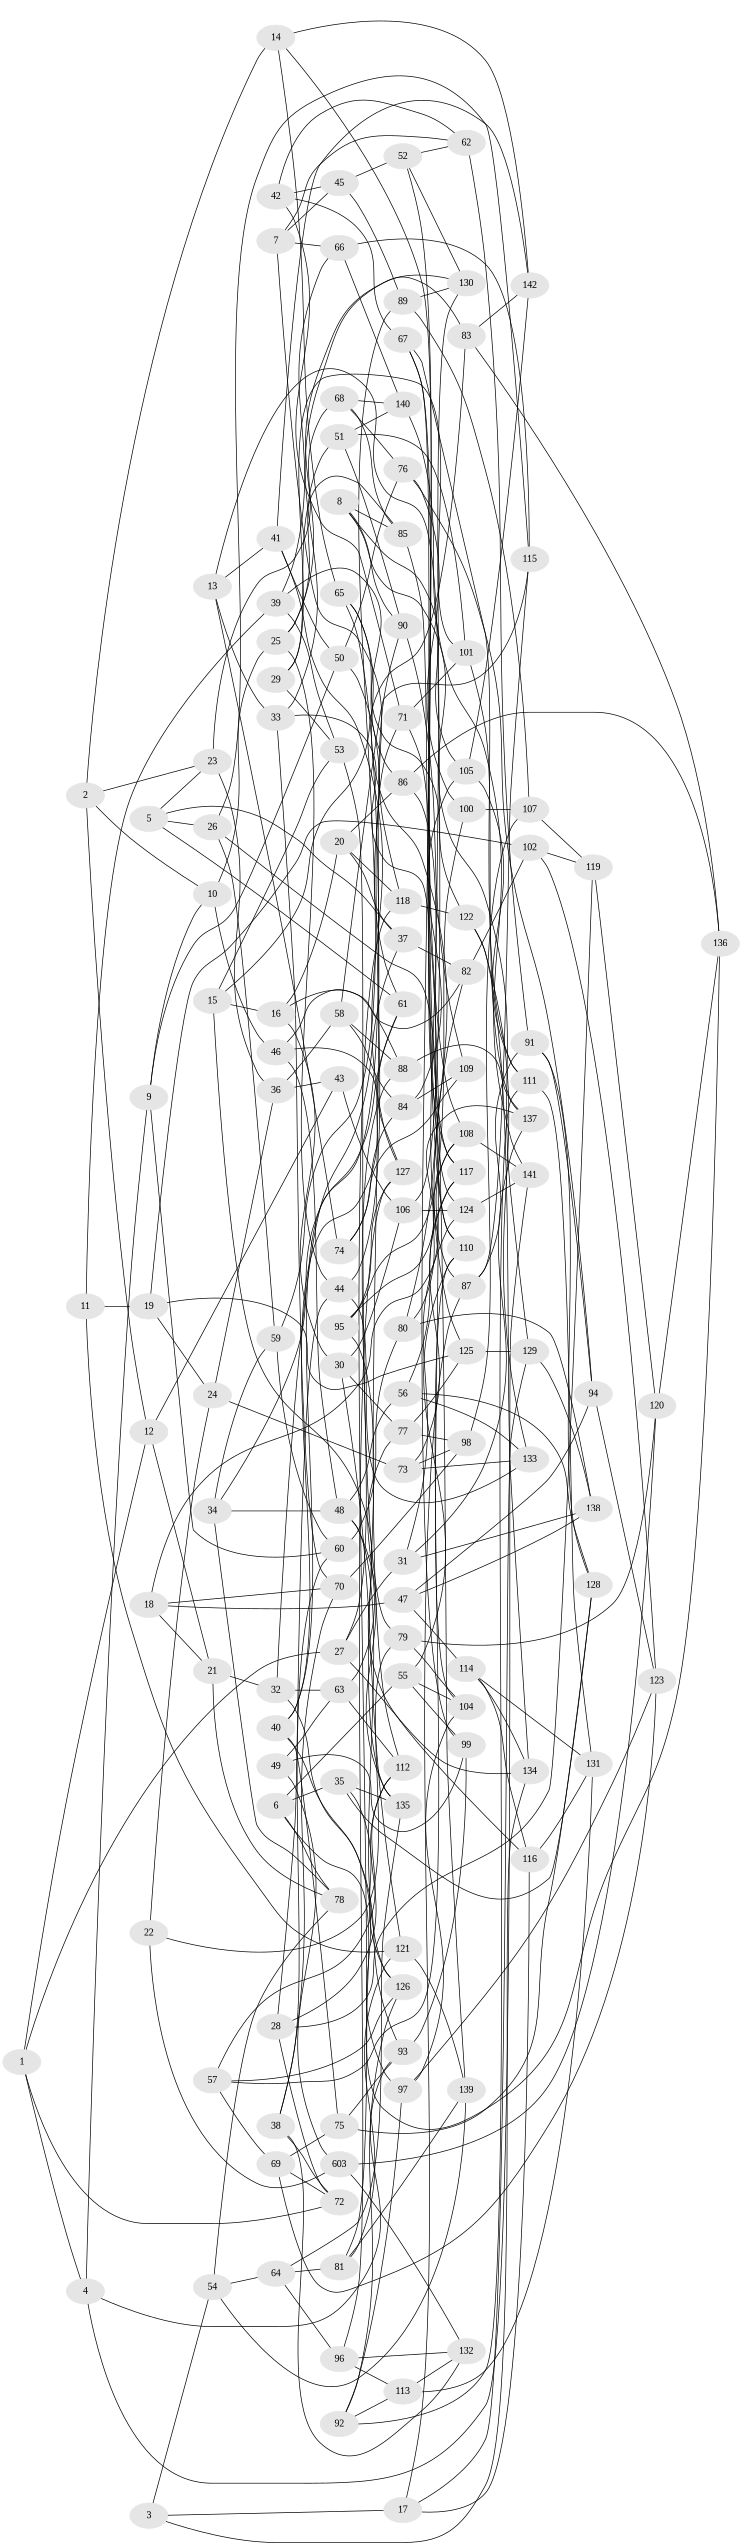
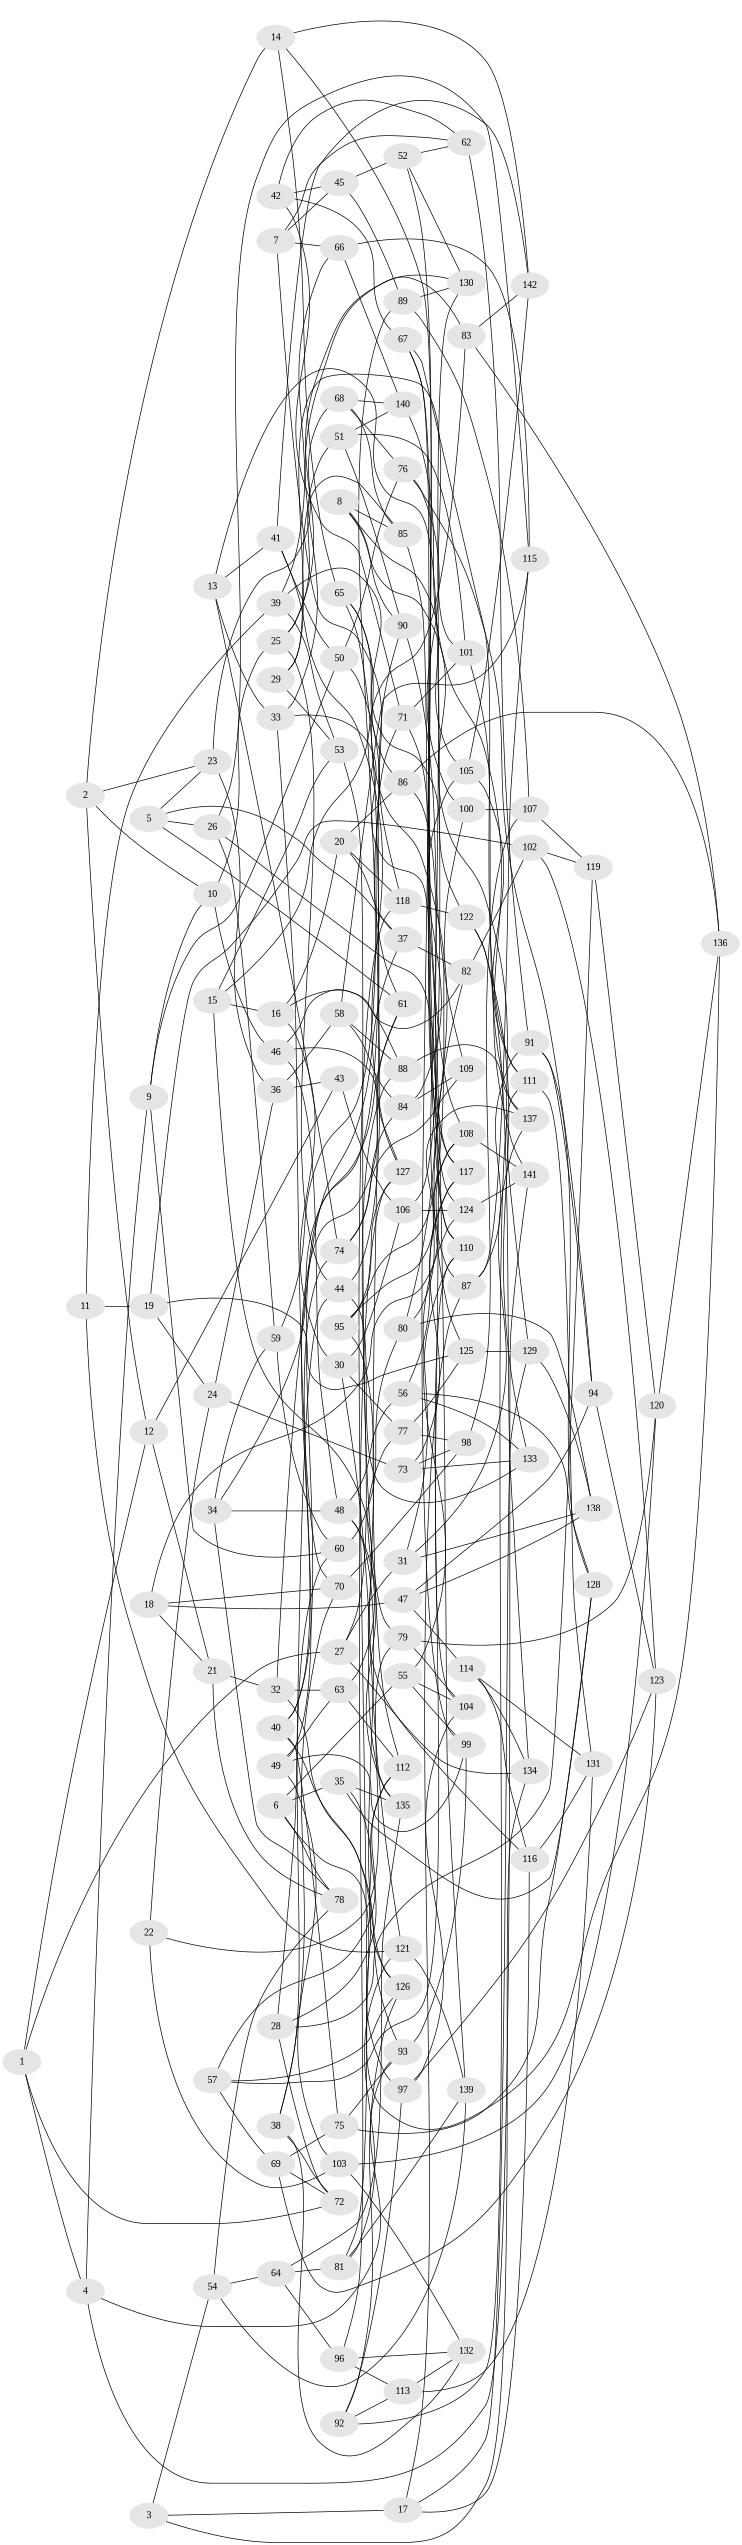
edge "74" -- "49": added
node "603": label "603" -> "103"
